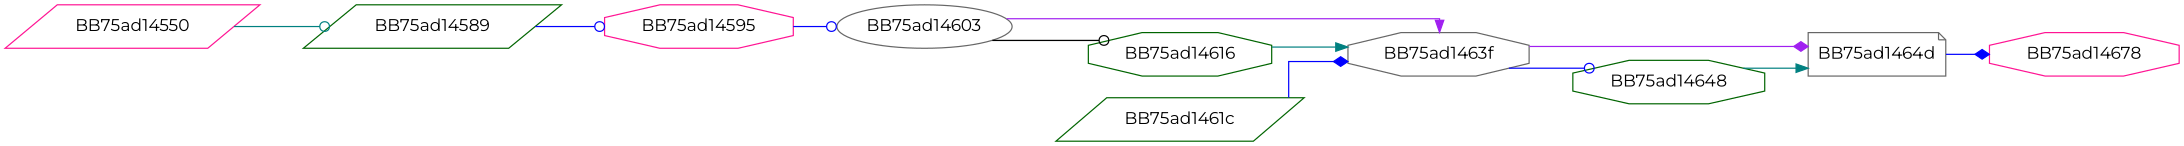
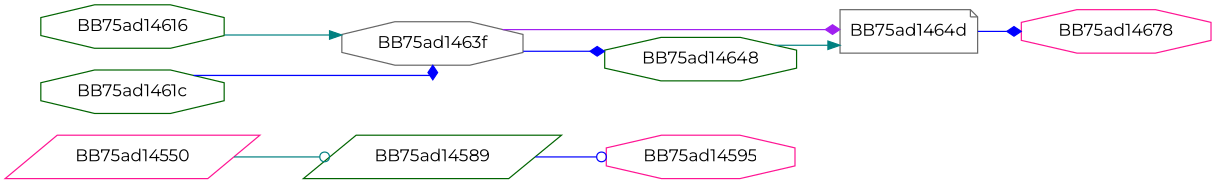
node "BB75ad14603": removed
edge "BB75ad1463f" -> "BB75ad14648": arrowhead odot -> diamond
node "BB75ad1461c": shape parallelogram -> octagon
